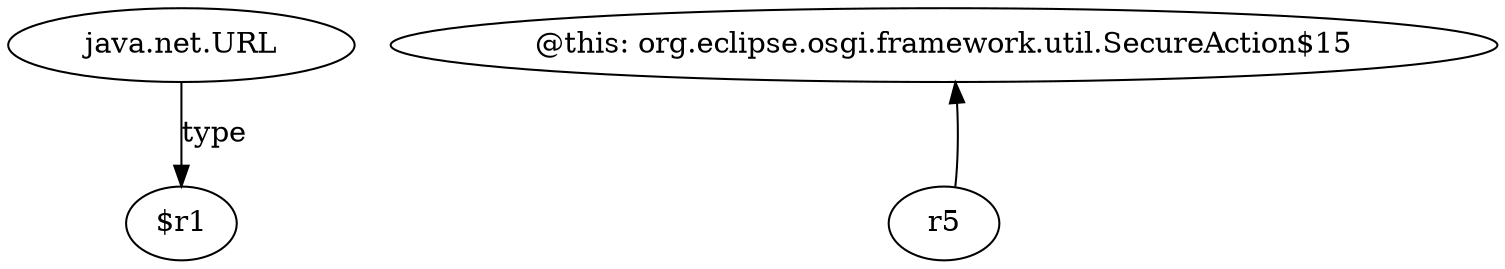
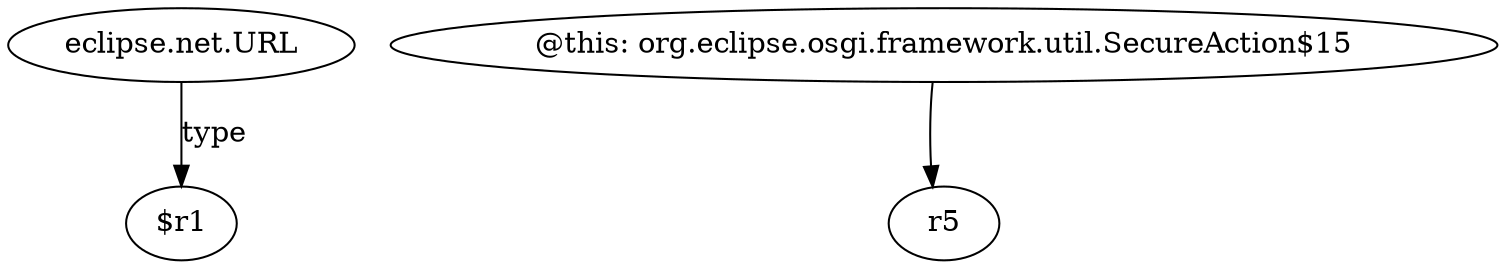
node "java.net.URL": label "java.net.URL" -> "eclipse.net.URL"
edge "r5" -> "@this: org.eclipse.osgi.framework.util.SecureAction$15": reversed
